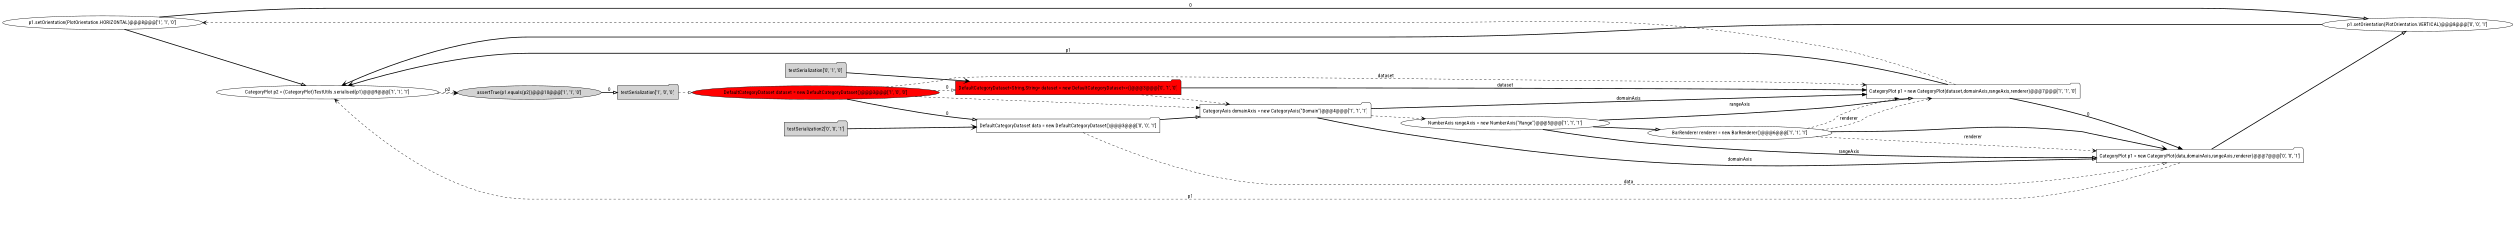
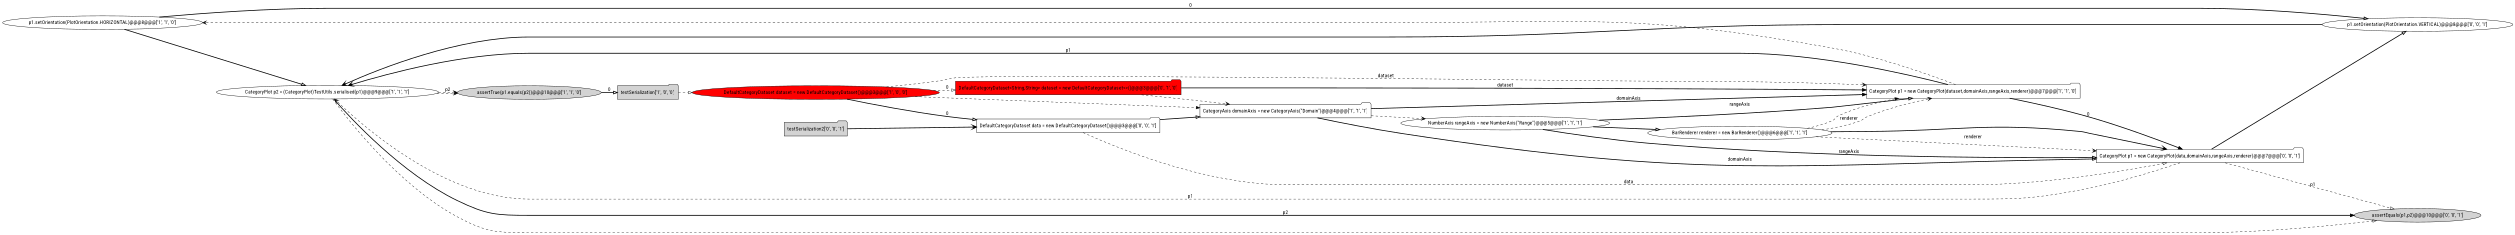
node "testSerialization['0', '1', '0']": removed
node "assertEquals(p1,p2)@@@10@@@['0', '0', '1']": added
